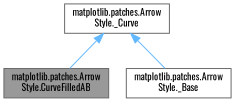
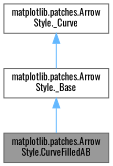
edge "matplotlib.patches.Arrow Style.CurveFilledAB" -> "matplotlib.patches.Arrow Style._Curve": now "matplotlib.patches.Arrow Style.CurveFilledAB" -> "matplotlib.patches.Arrow Style._Base"
